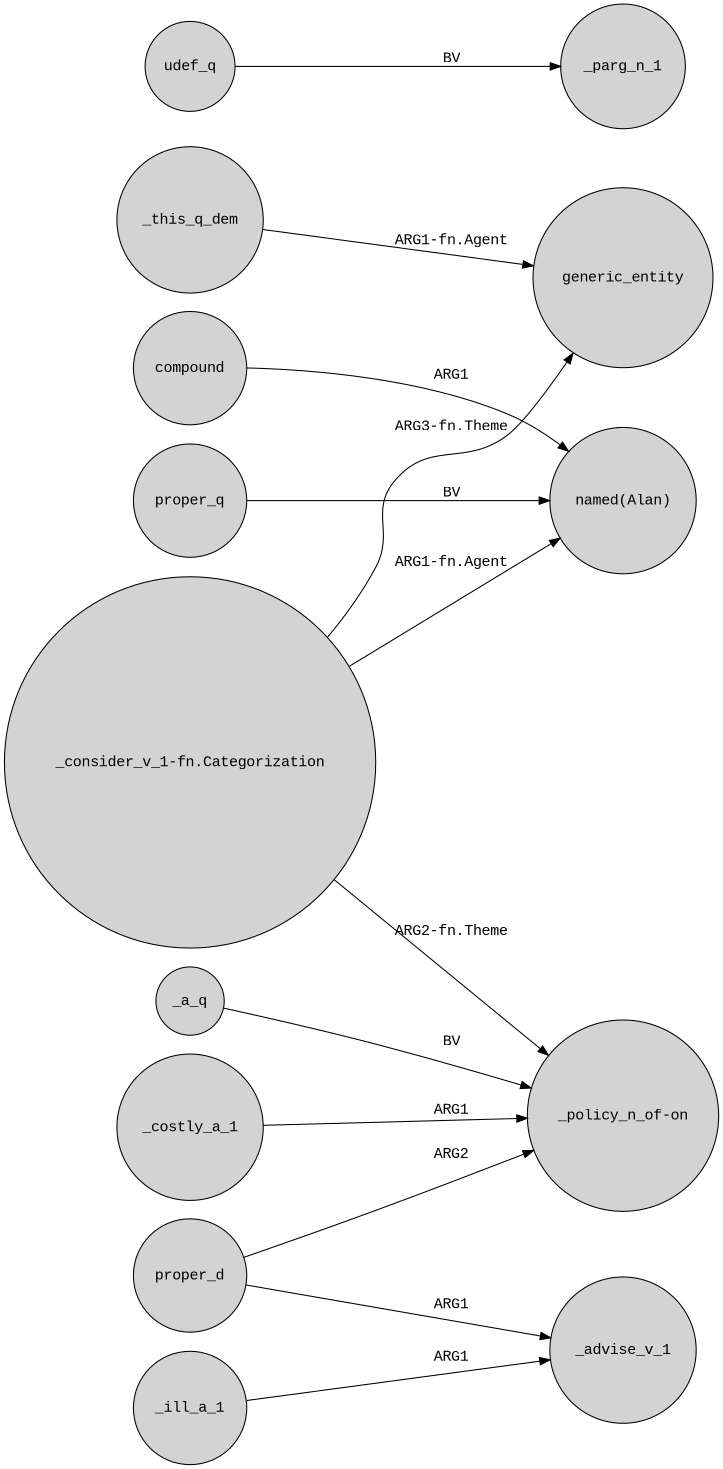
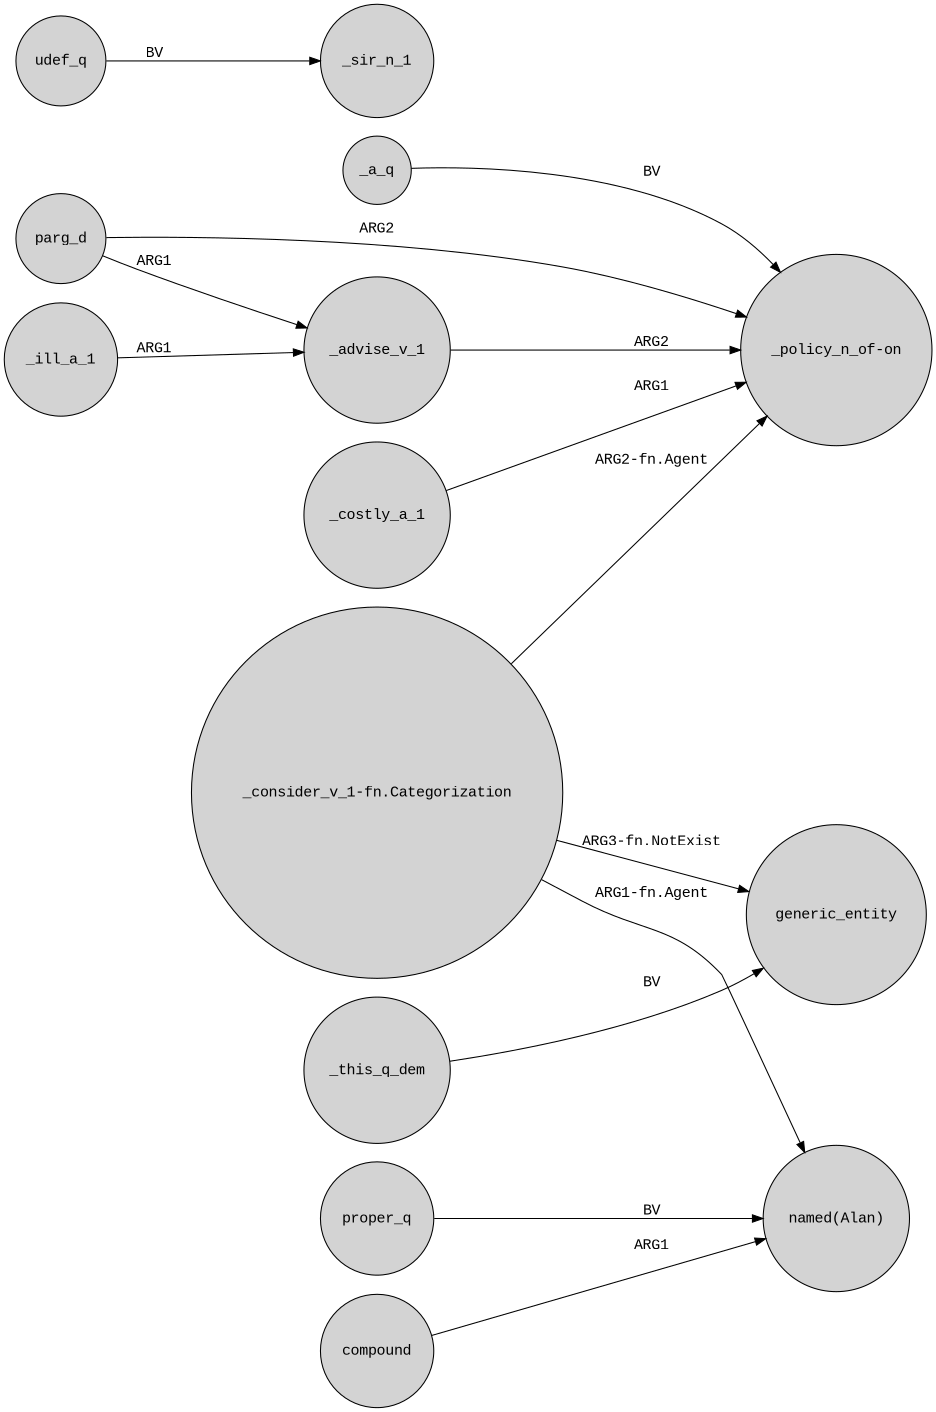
node "_parg_n_1": label "_parg_n_1" -> "_sir_n_1"
edge "_this_q_dem" -> "generic_entity": label "ARG1-fn.Agent" -> "BV"
edge "_advise_v_1" -> "_policy_n_of-on": added, label "ARG2"
edge "_consider_v_1-fn.Categorization" -> "generic_entity": label "ARG3-fn.Theme" -> "ARG3-fn.NotExist"
edge "_consider_v_1-fn.Categorization" -> "_policy_n_of-on": label "ARG2-fn.Theme" -> "ARG2-fn.Agent"
node "proper_d": label "proper_d" -> "parg_d"
